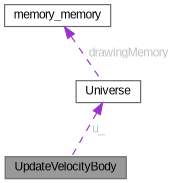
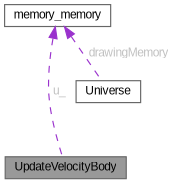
edge "UpdateVelocityBody" -> "Universe": now "UpdateVelocityBody" -> "memory_memory"
